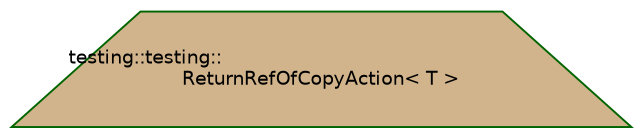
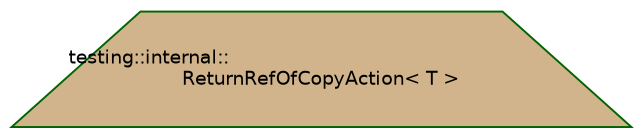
node "testing::testing:: ReturnRefOfCopyAction< T >": label "testing::testing:: ReturnRefOfCopyAction< T >" -> "testing::internal:: ReturnRefOfCopyAction< T >"
